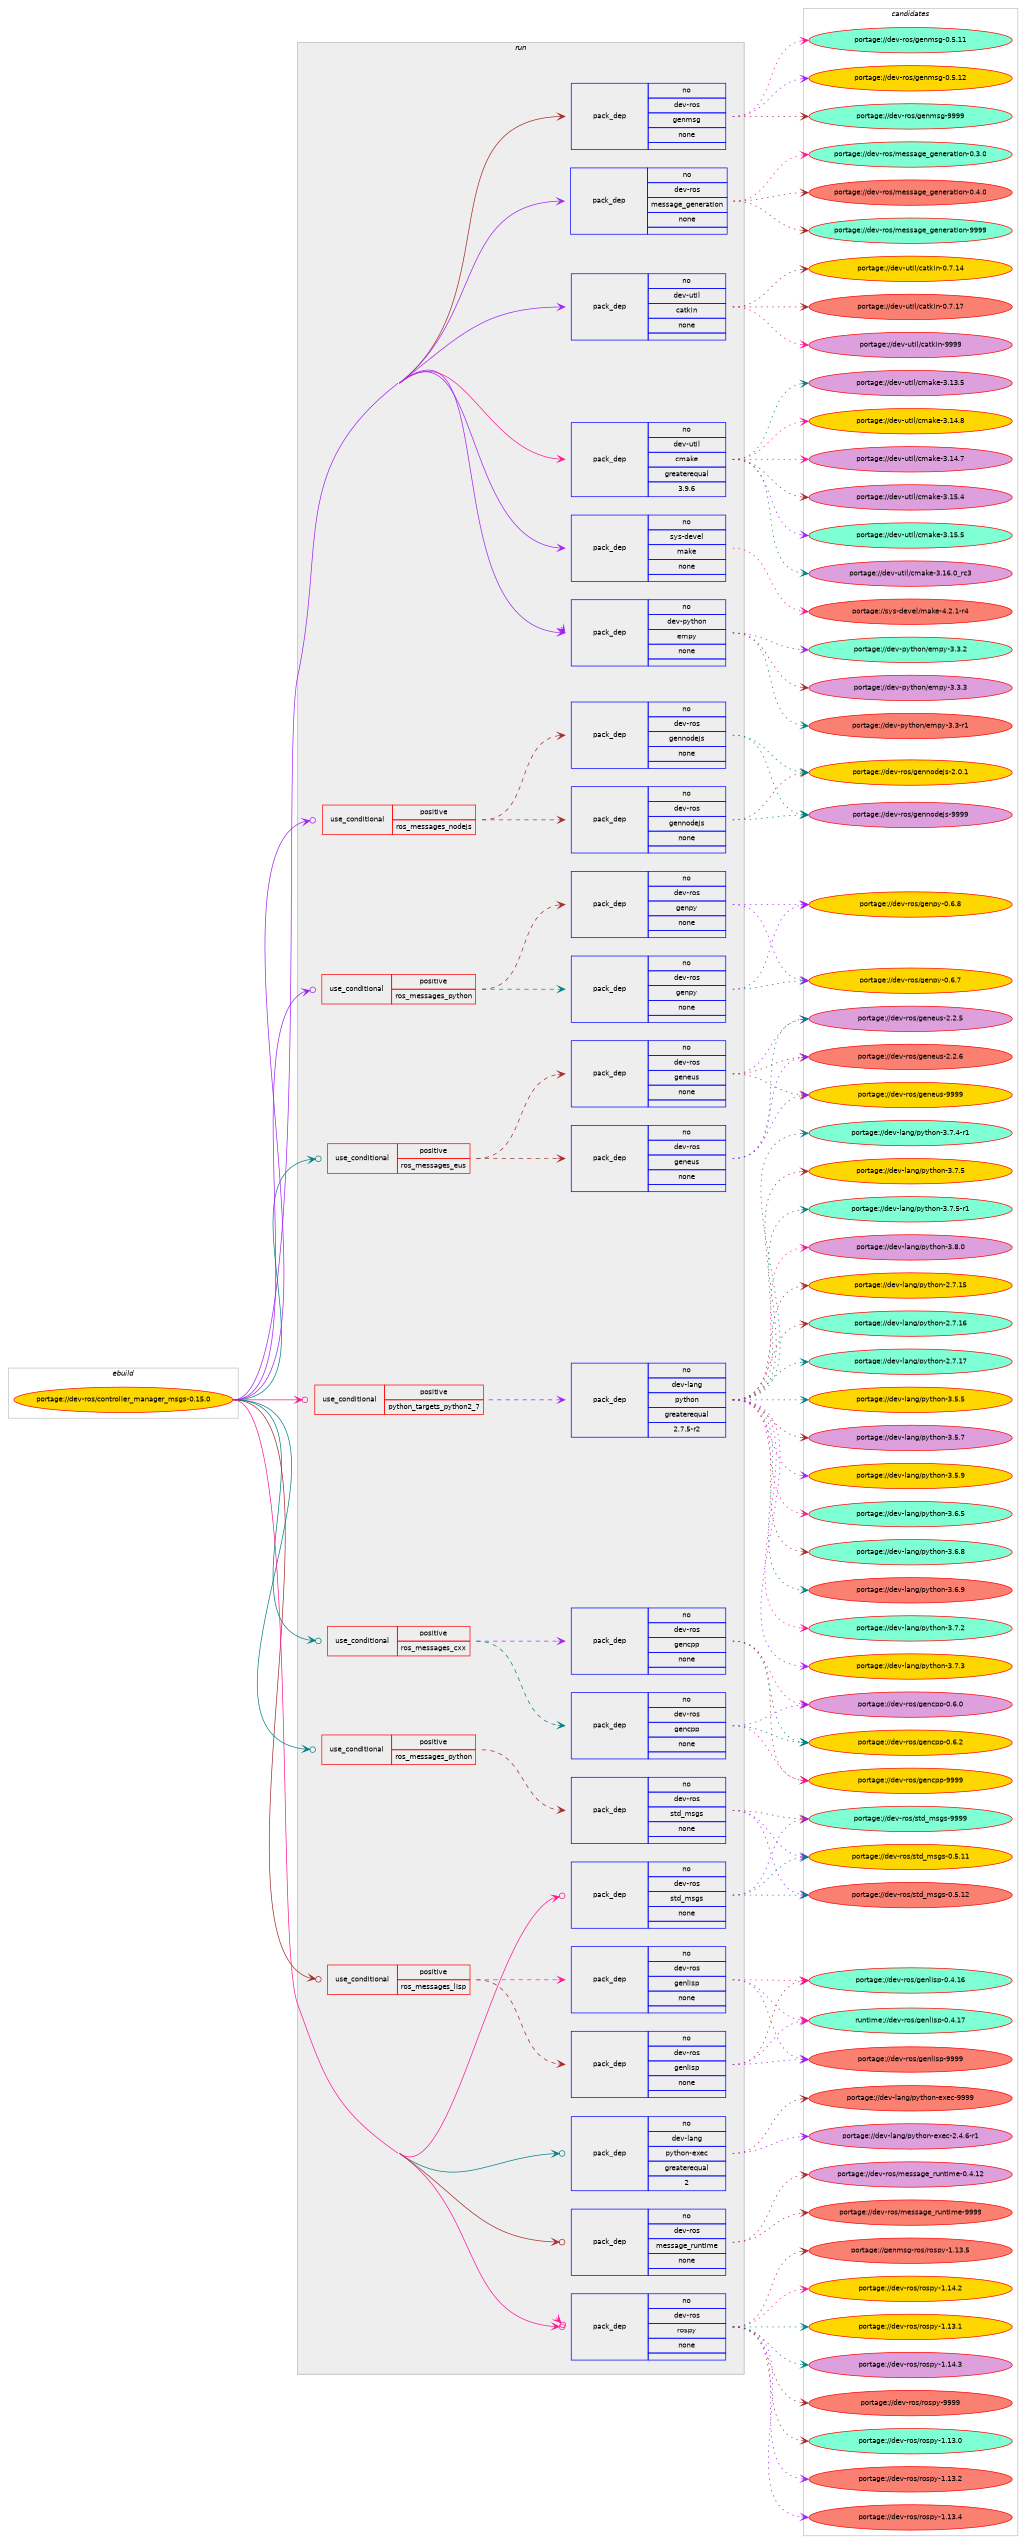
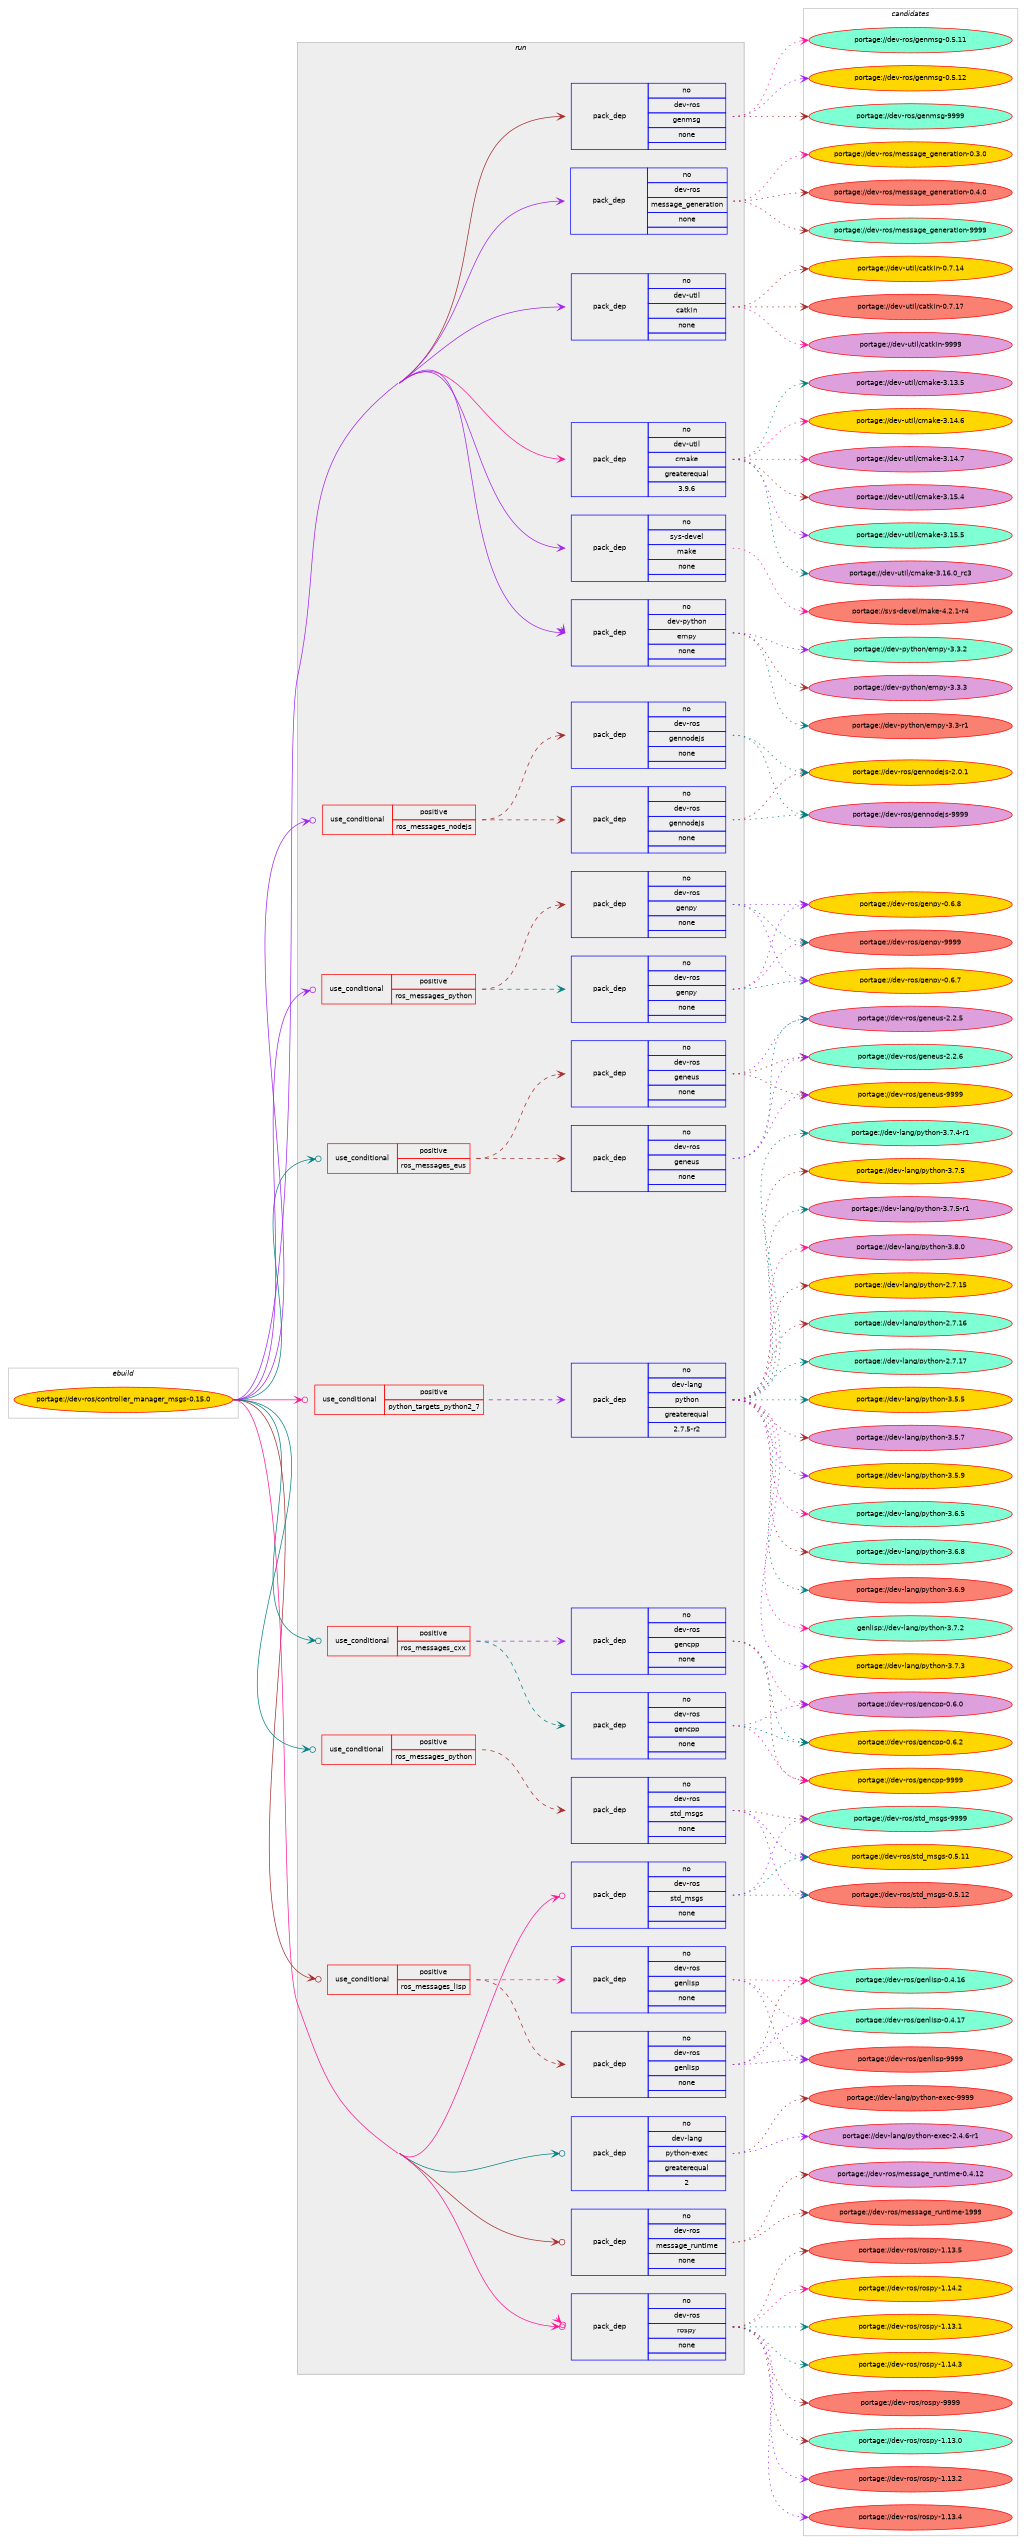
node "portage://dev-ros/message_generation-0.3.0": fillcolor aquamarine -> gold
node "portage://dev-util/cmake-3.14.8": label "portage://dev-util/cmake-3.14.8" -> "portage://dev-util/cmake-3.14.6"
node "portage://dev-ros/genpy-9999": added
node "portage://dev-ros/geneus-2.2.6": fillcolor salmon -> aquamarine
node "portage://dev-lang/python-3.7.5-r1": fillcolor aquamarine -> plum
node "portage://dev-lang/python-3.7.2": label "portage://dev-lang/python-3.7.2" -> "genlisp://dev-lang/python-3.7.2"
node "runtime://dev-ros/genlisp-0.4.17": label "runtime://dev-ros/genlisp-0.4.17" -> "portage://dev-ros/genlisp-0.4.17"
node "portage://dev-ros/message_runtime-9999": label "portage://dev-ros/message_runtime-9999" -> "portage://dev-ros/message_runtime-1999"
node "portage://genmsg-ros/rospy-1.13.5": label "portage://genmsg-ros/rospy-1.13.5" -> "portage://dev-ros/rospy-1.13.5"
node "portage://dev-ros/rospy-1.14.3": fillcolor plum -> gold
